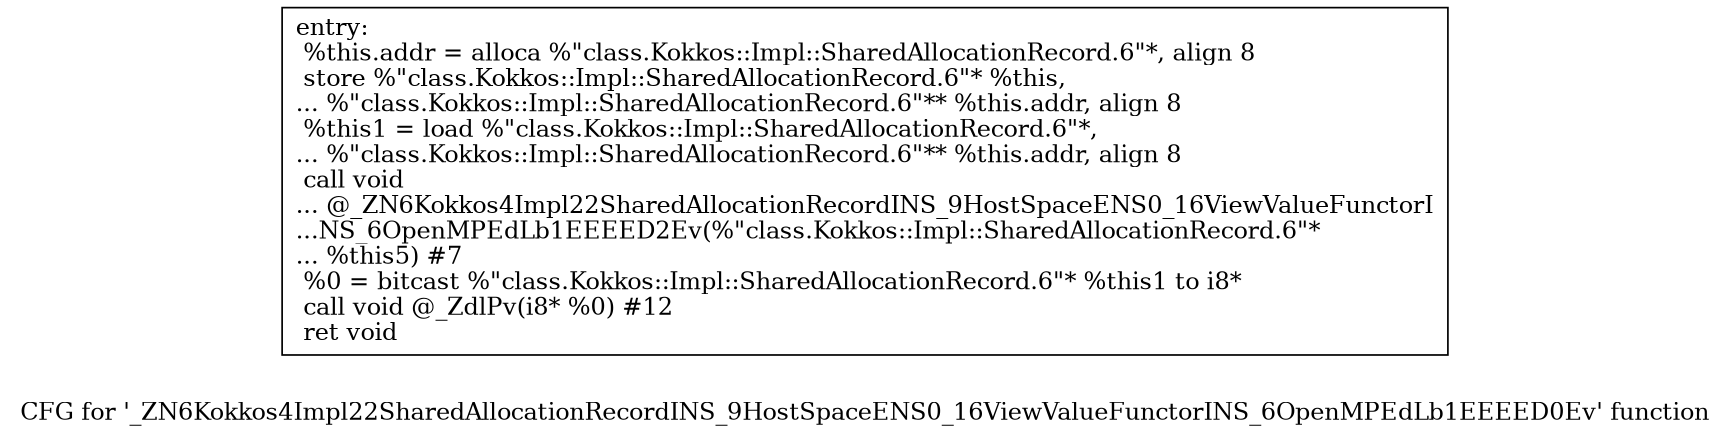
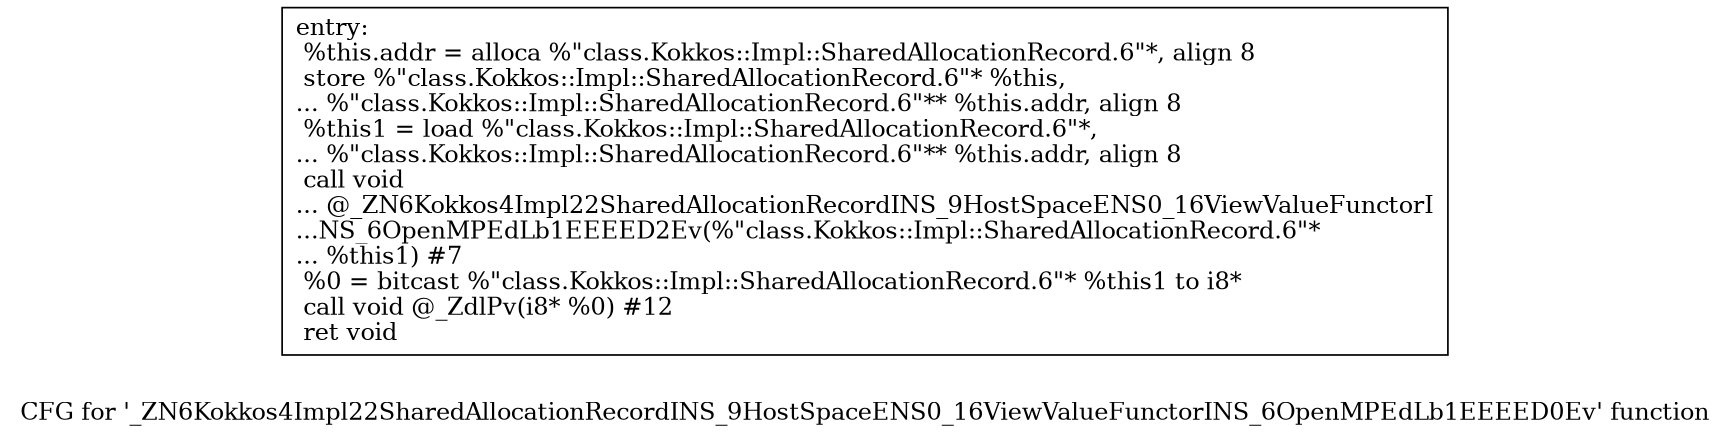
node "entry:": text "... %this5) #7" -> "... %this1) #7"
